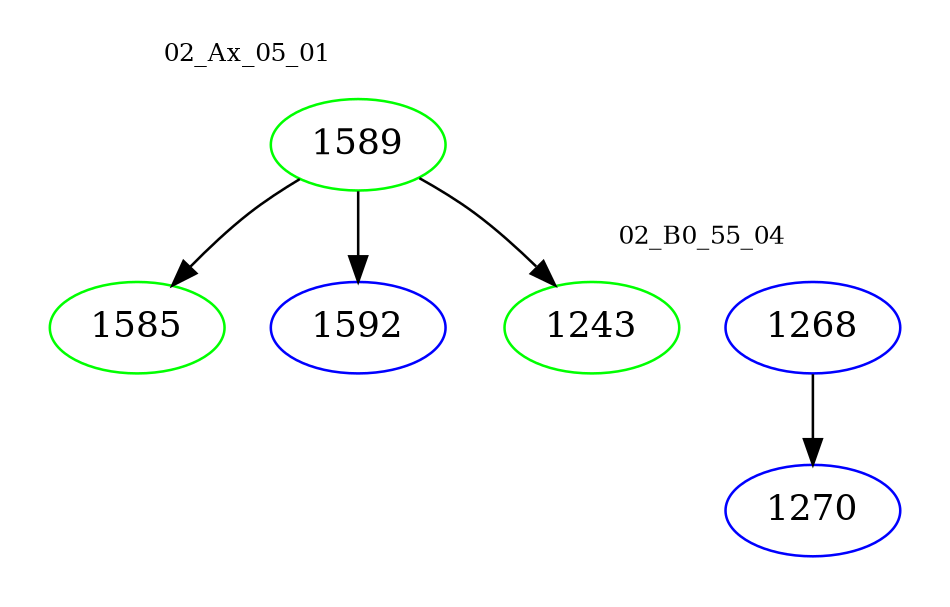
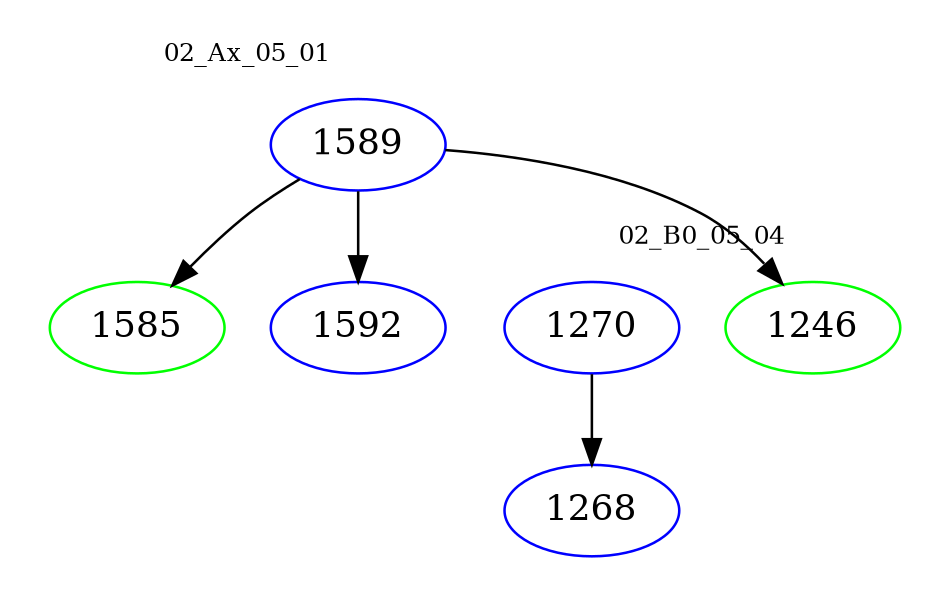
node "1589": color green -> blue
cluster "02_B0_55_04": label "02_B0_55_04" -> "02_B0_05_04"
node "1243": label "1243" -> "1246"
edge "1268" -> "1270": reversed
